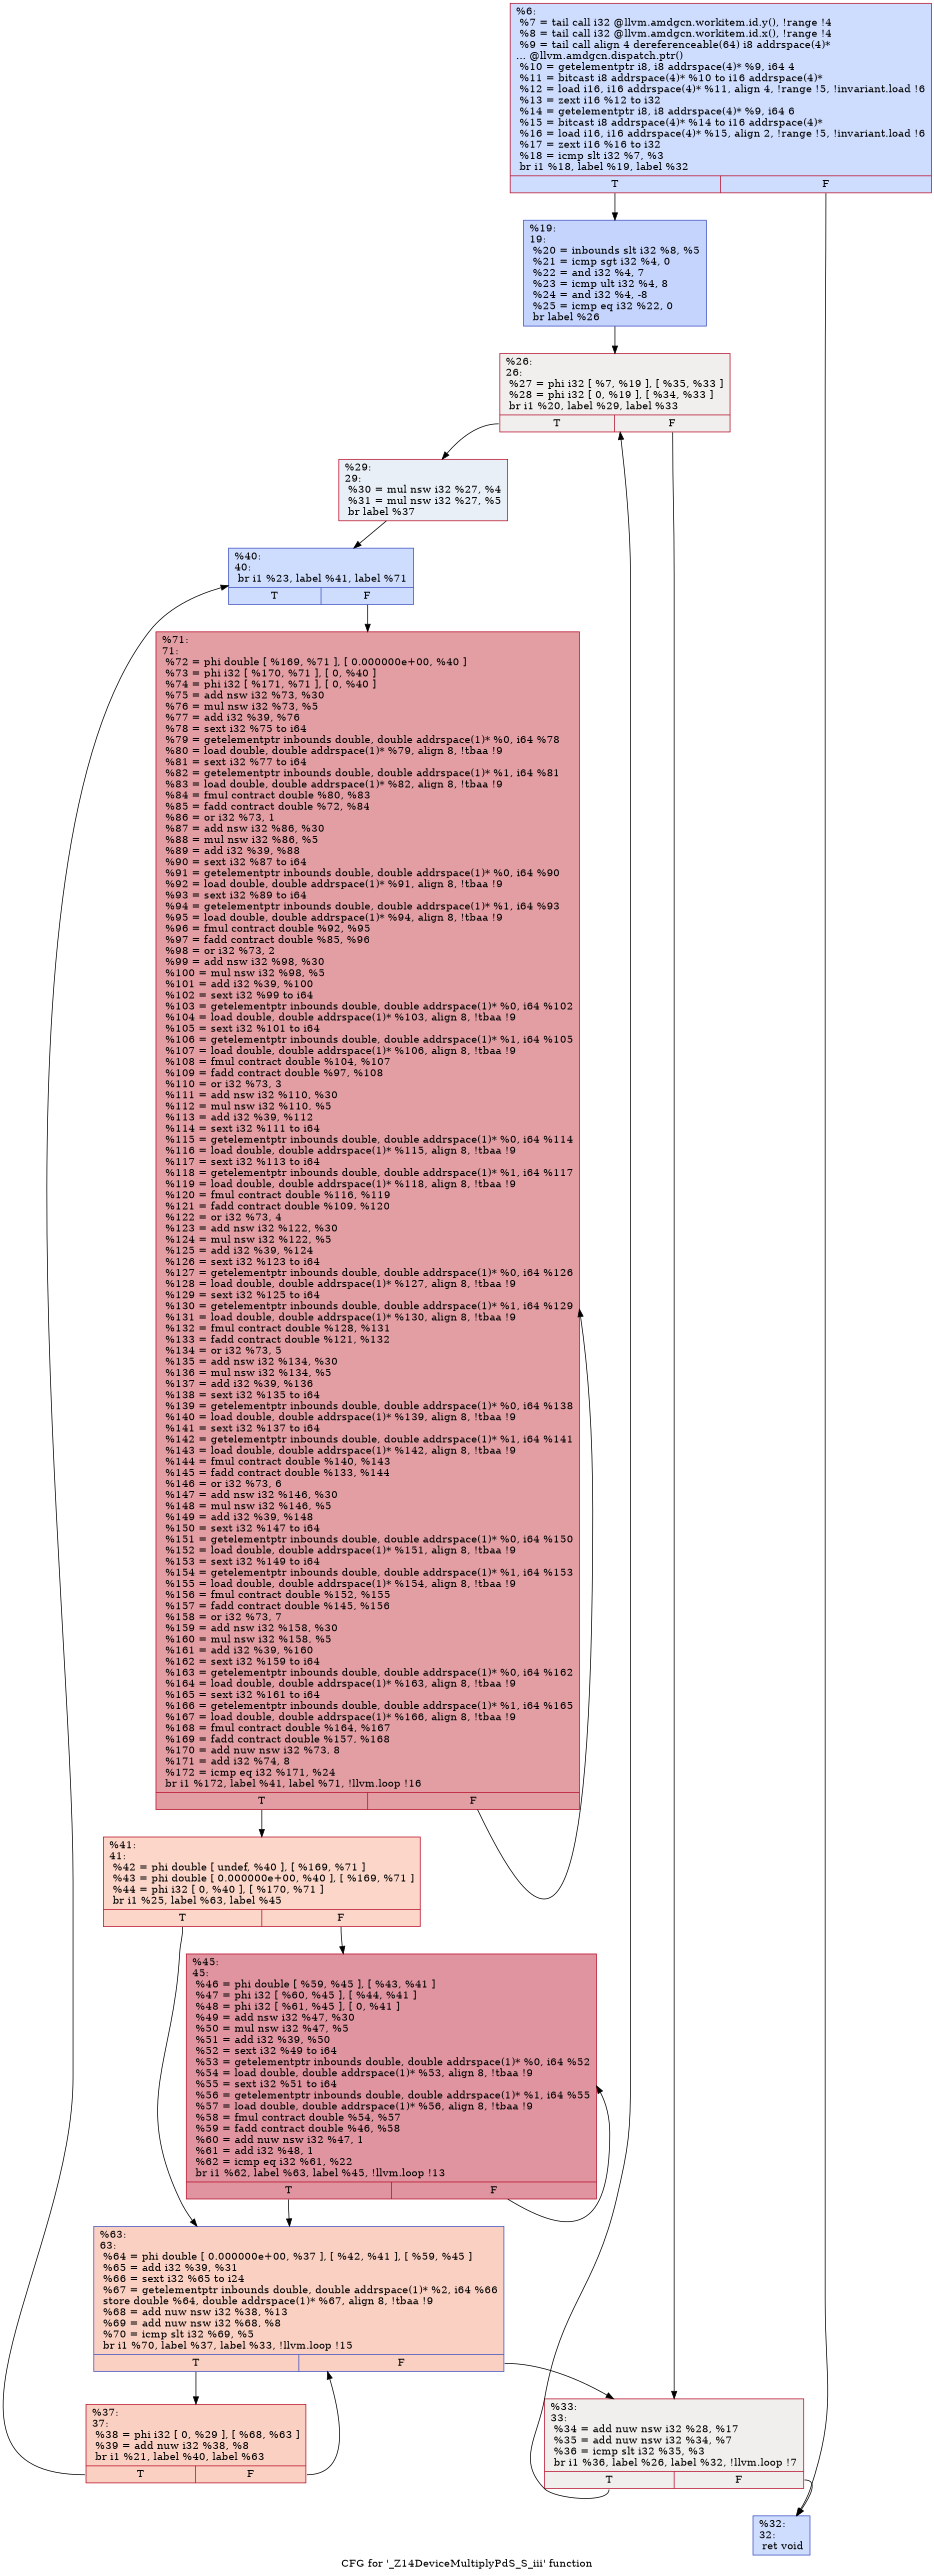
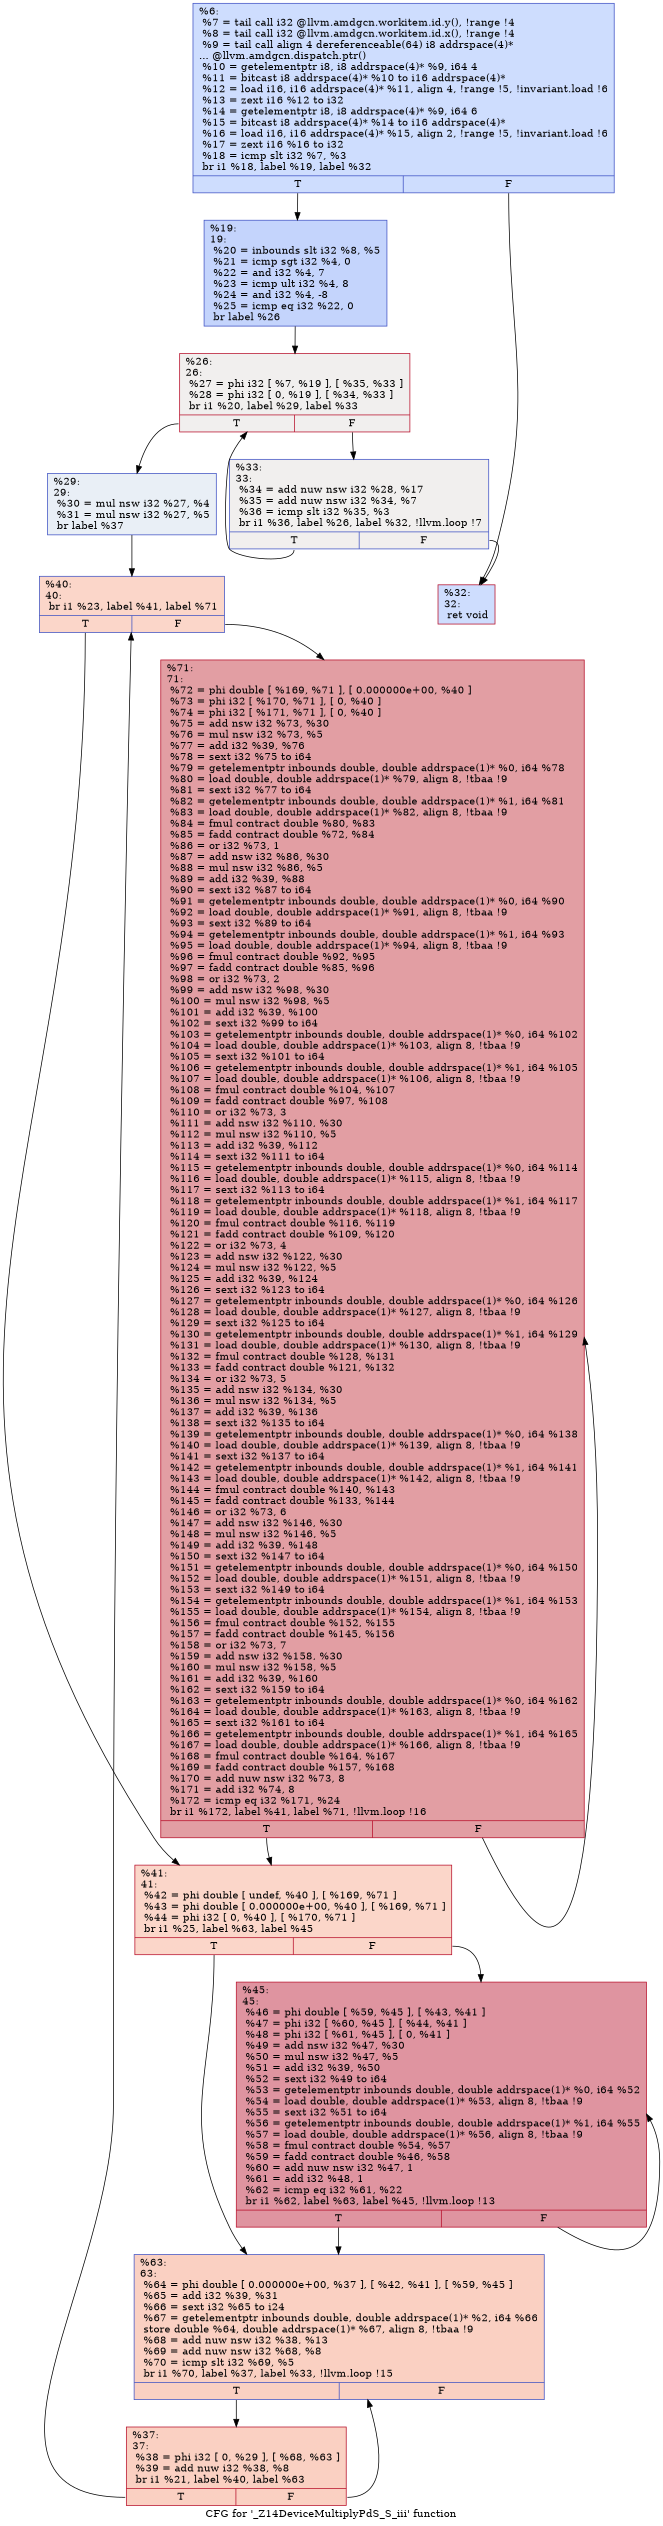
node "%6:": color #b70d28ff -> #3d50c3ff
node "%29:": color #b70d28ff -> #3d50c3ff
node "%40:": fillcolor #8fb1fe70 -> #f6a38570
edge "%40:" -> "%41:": added
edge "%63:" -> "%33:": removed
node "%33:": color #b70d28ff -> #3d50c3ff
node "%32:": color #3d50c3ff -> #b70d28ff
